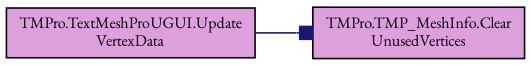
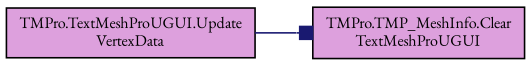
node "TMPro.TMP_MeshInfo.Clear UnusedVertices": label "TMPro.TMP_MeshInfo.Clear UnusedVertices" -> "TMPro.TMP_MeshInfo.Clear TextMeshProUGUI"
